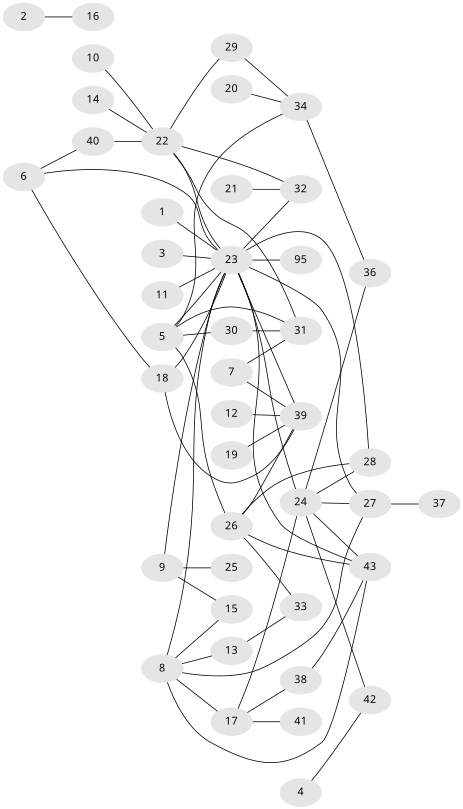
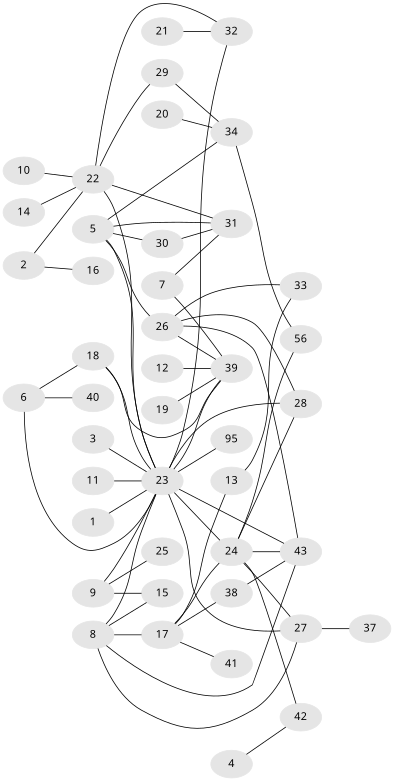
edge "40" -- "22": now "2" -- "22"
node "36": label "36" -> "56"
edge "13" -- "8": now "13" -- "17"
